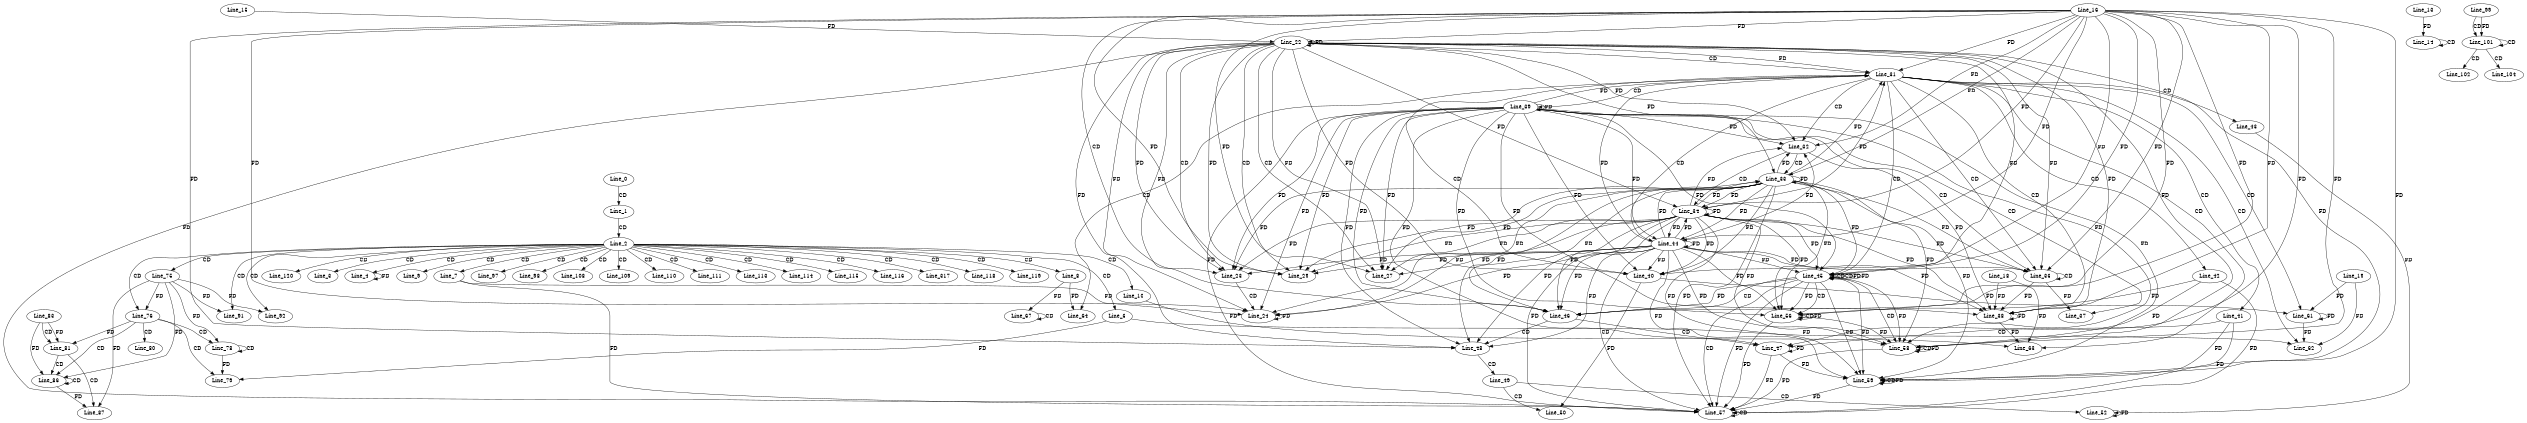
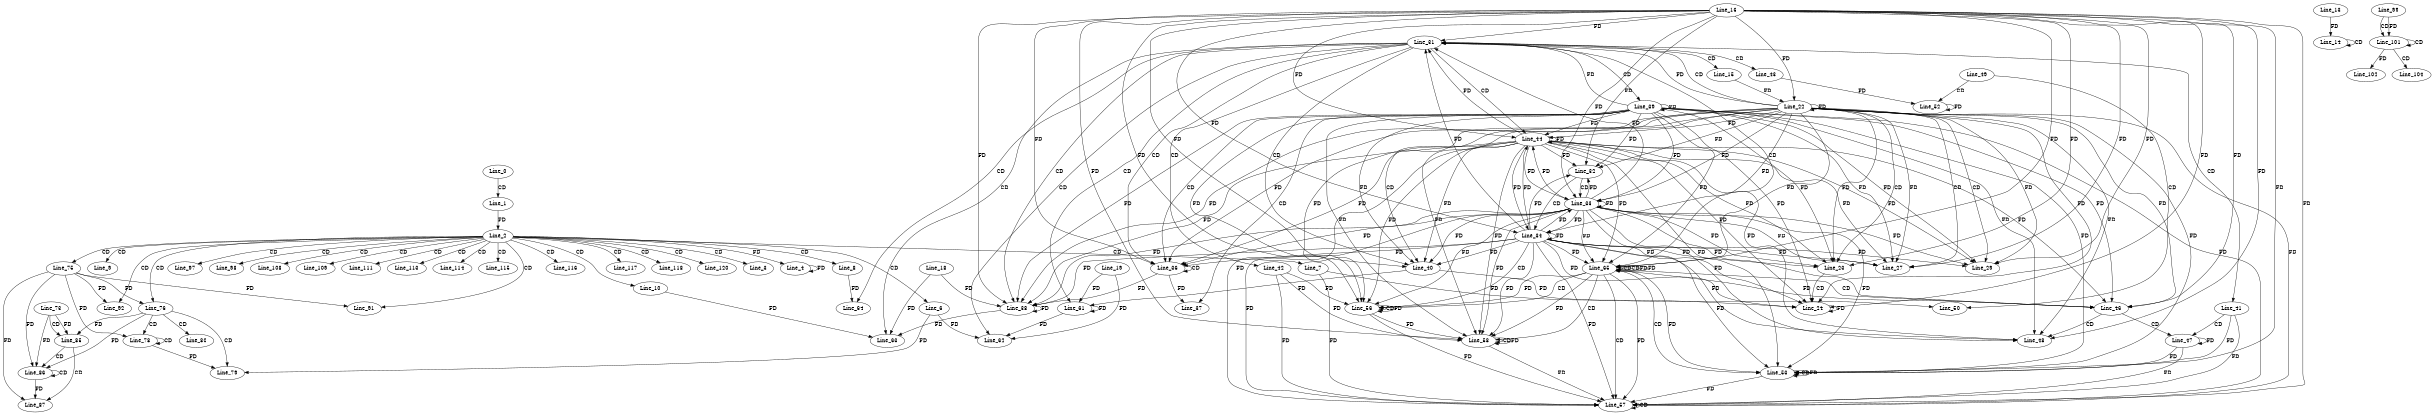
edge "Line_101" -> "Line_102": label "CD" -> "FD"
edge "Line_31" -> "Line_32": now "Line_31" -> "Line_15"
edge "Line_22" -> "Line_44": added, label "FD"
edge "Line_22" -> "Line_56": added, label "FD"
edge "Line_16" -> "Line_23": label "CD" -> "FD"
edge "Line_22" -> "Line_40": label "FD" -> "CD"
edge "Line_32" -> "Line_38": now "Line_33" -> "Line_38"
edge "Line_1" -> "Line_2": label "CD" -> "FD"
edge "Line_34" -> "Line_46": removed, label "FD"
edge "Line_2" -> "Line_4": label "CD" -> "FD"
edge "Line_34" -> "Line_56": label "FD" -> "CD"
node "Line_110": removed
node "Line_317": label "Line_317" -> "Line_117"
node "Line_119": removed
node "Line_45": label "Line_45" -> "Line_65"
edge "Line_16" -> "Line_47": now "Line_16" -> "Line_57"
edge "Line_39" -> "Line_47": now "Line_39" -> "Line_33"
node "Line_83": label "Line_83" -> "Line_73"
node "Line_67": removed
edge "Line_44" -> "Line_57": label "CD" -> "FD"
node "Line_81": label "Line_81" -> "Line_85"
edge "Line_76" -> "Line_86": label "CD" -> "FD"
edge "Line_48" -> "Line_49": removed, label "CD"
node "Line_59": label "Line_59" -> "Line_53"
